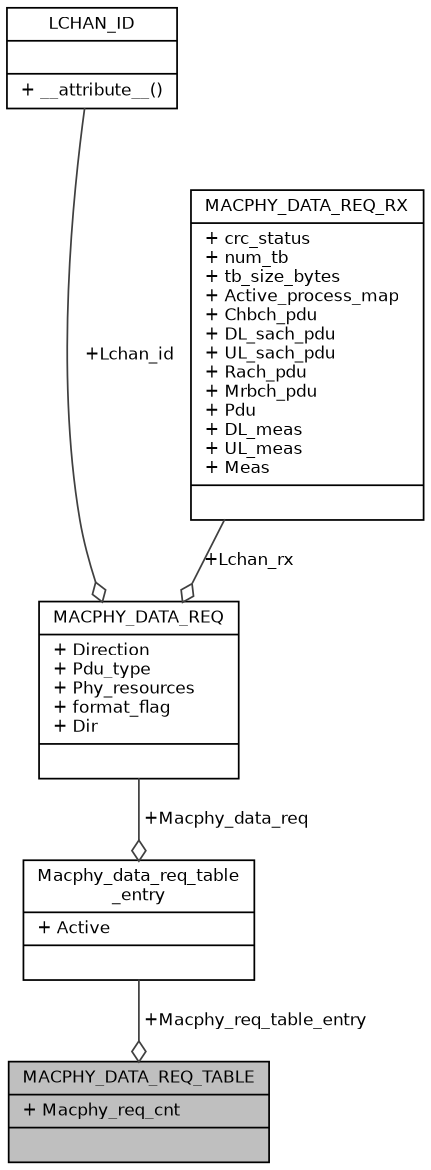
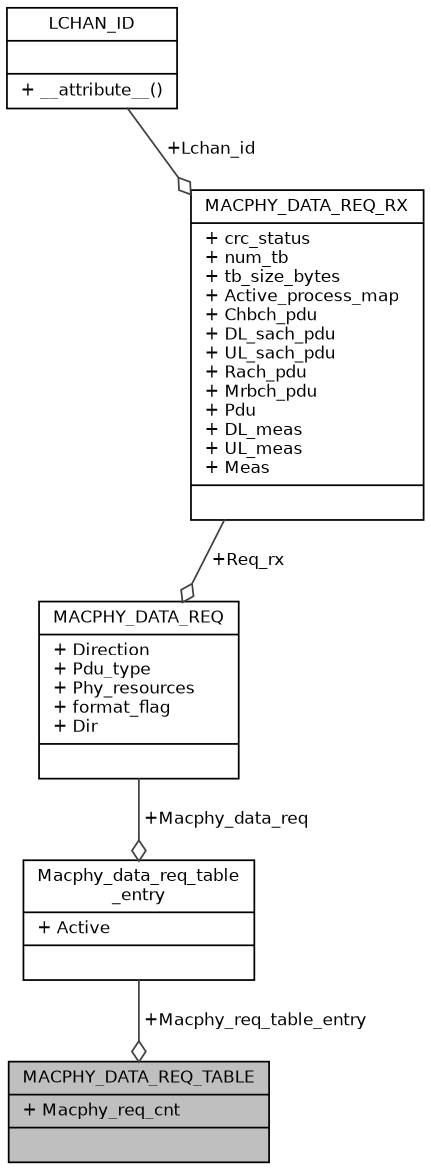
edge "LCHAN_ID" -> "MACPHY_DATA_REQ": now "LCHAN_ID" -> "MACPHY_DATA_REQ_RX"
edge "MACPHY_DATA_REQ_RX" -> "MACPHY_DATA_REQ": label " +Lchan_rx" -> " +Req_rx"
